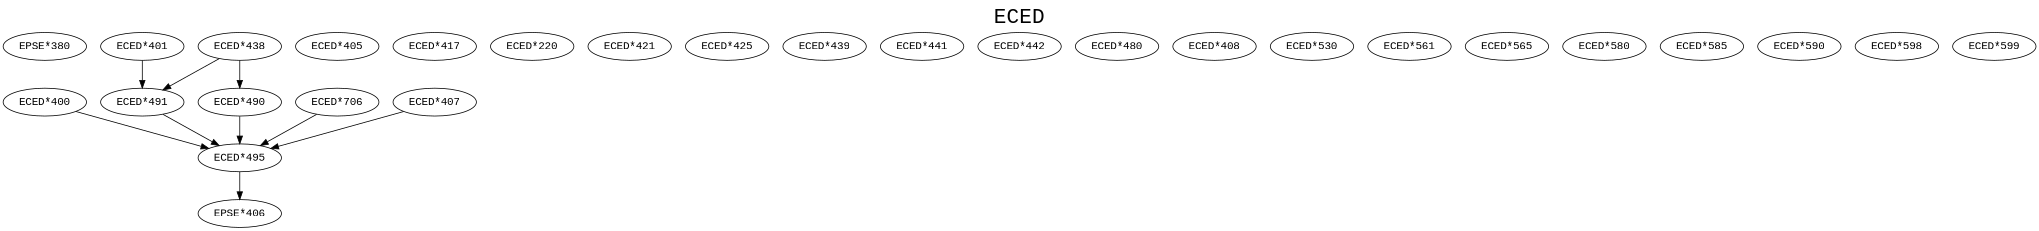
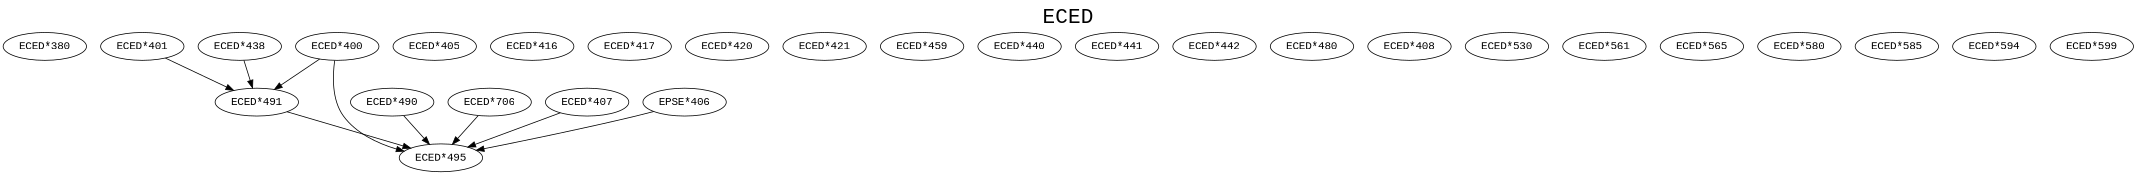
node "EPSE*380": label "EPSE*380" -> "ECED*380"
node "ECED*416": added
node "ECED*220": label "ECED*220" -> "ECED*420"
node "ECED*425": removed
node "ECED*439": label "ECED*439" -> "ECED*459"
node "ECED*440": added
node "ECED*590": removed
node "ECED*598": label "ECED*598" -> "ECED*594"
edge "ECED*438" -> "ECED*490": removed
edge "ECED*400" -> "ECED*491": added
edge "ECED*495" -> "EPSE*406": reversed
